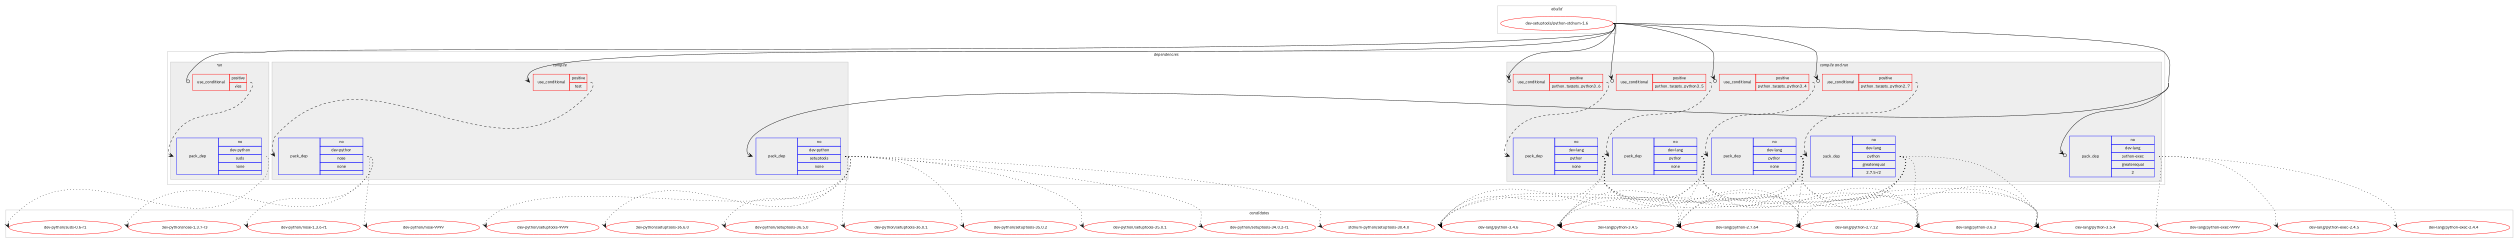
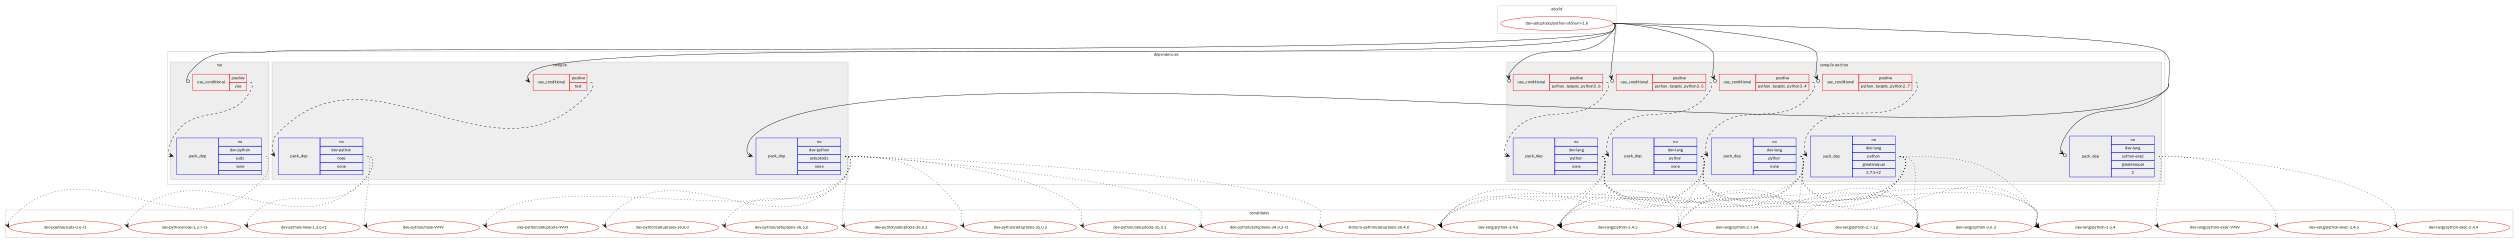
node "dev-python/suds-0.6-r1": label "dev-python/suds-0.6-r1" -> "dev-positive/suds-0.6-r1"
